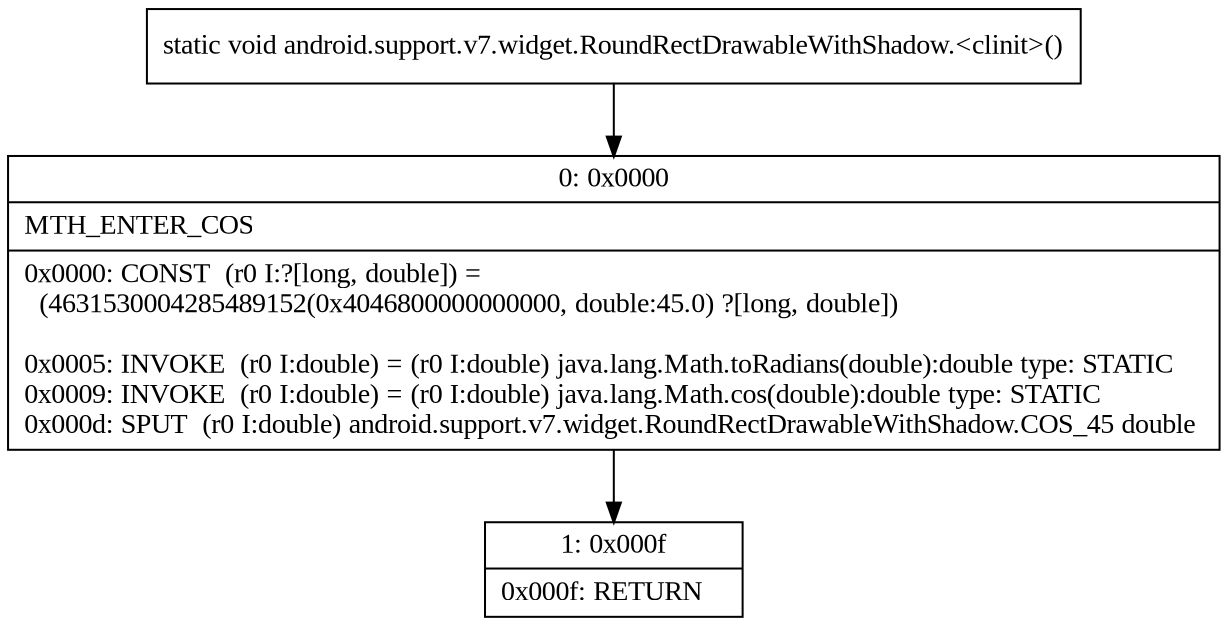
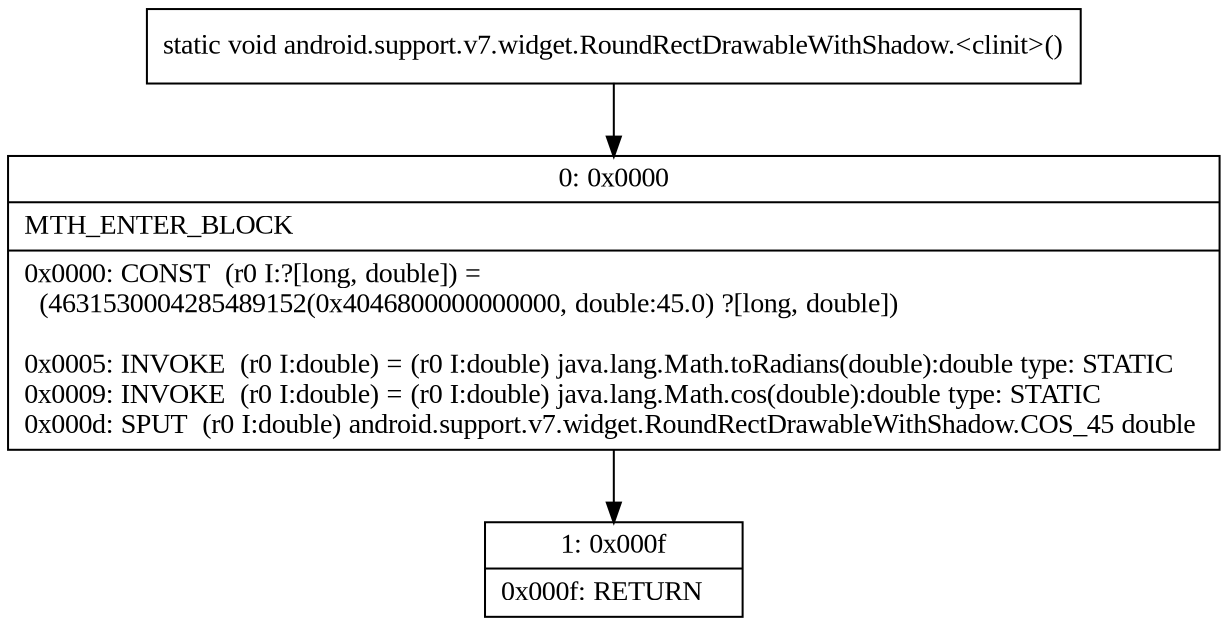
node "0: 0x0000": text "MTH_ENTER_COS" -> "MTH_ENTER_BLOCK"
